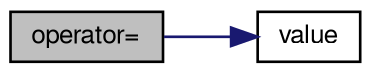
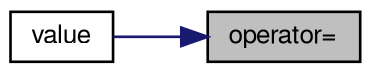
edge "operator=" -> "value": reversed
